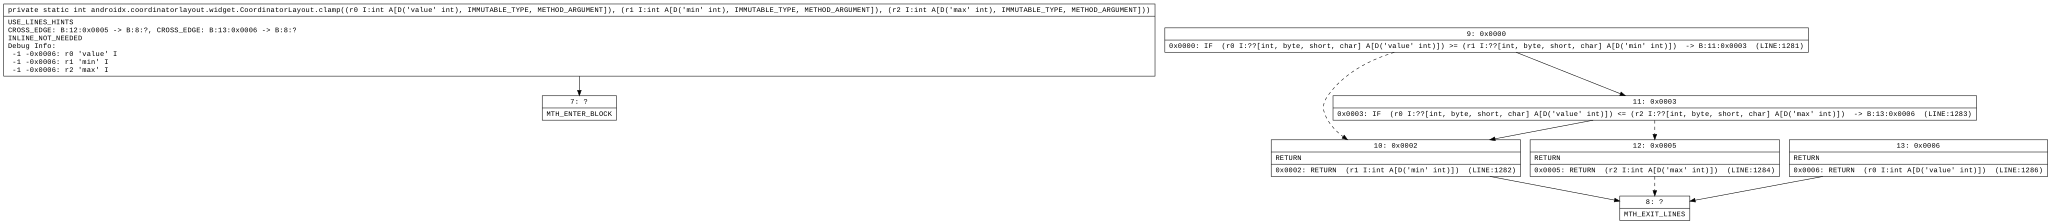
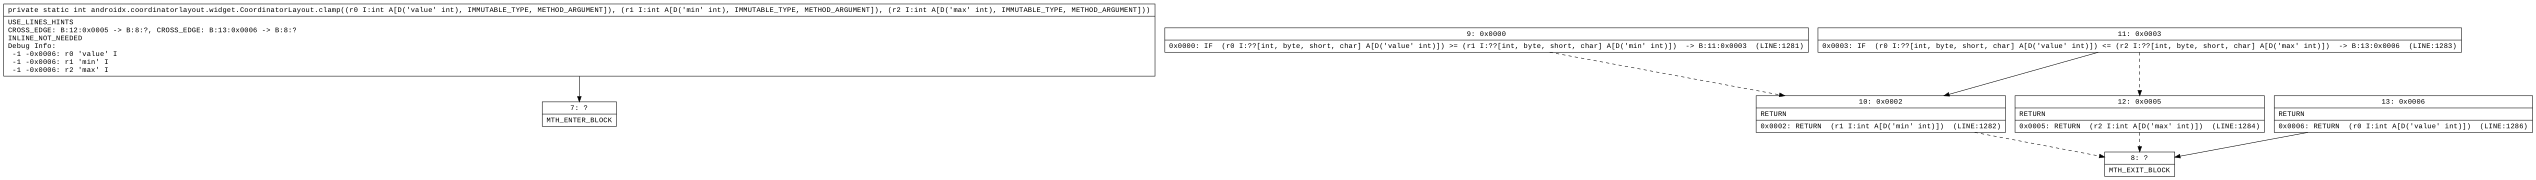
edge "9: 0x0000" -> "11: 0x0003": removed
edge "10: 0x0002" -> "8: ?": style solid -> dashed
node "8: ?": text "MTH_EXIT_LINES" -> "MTH_EXIT_BLOCK"
